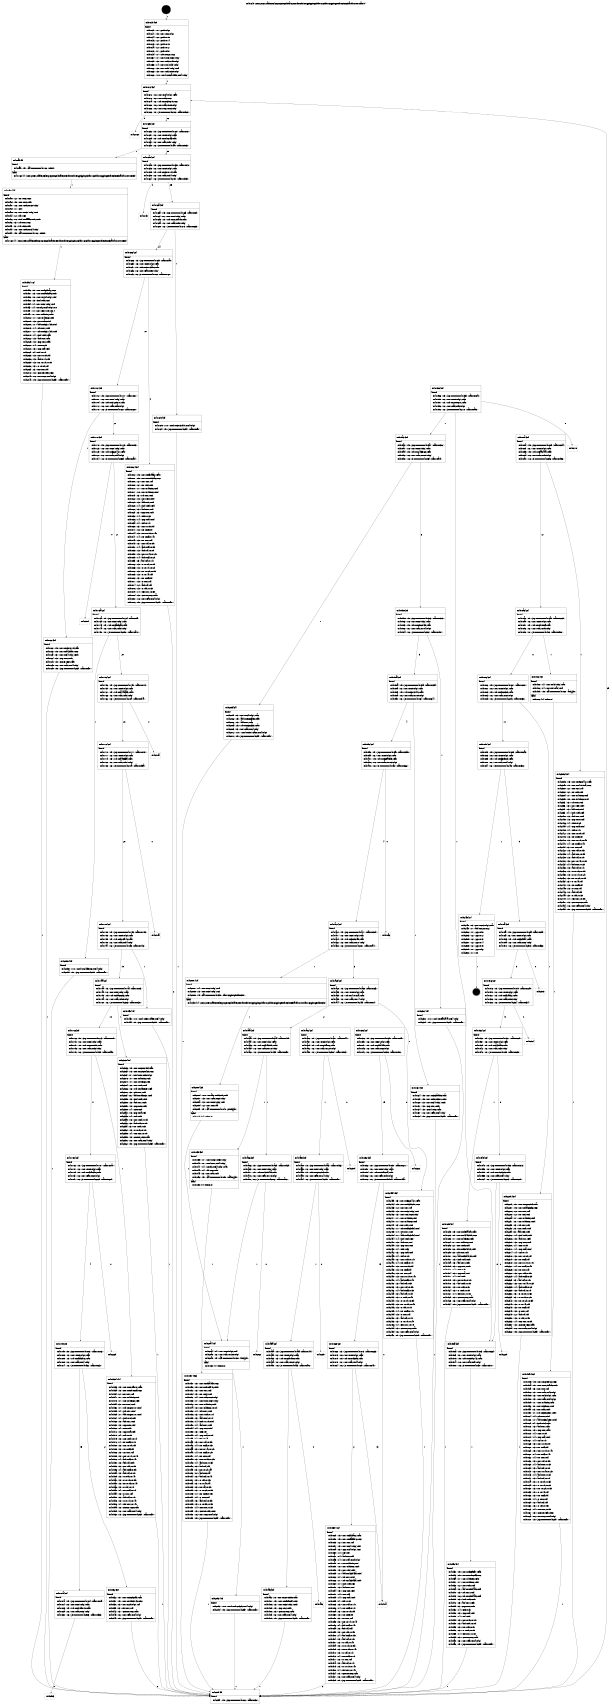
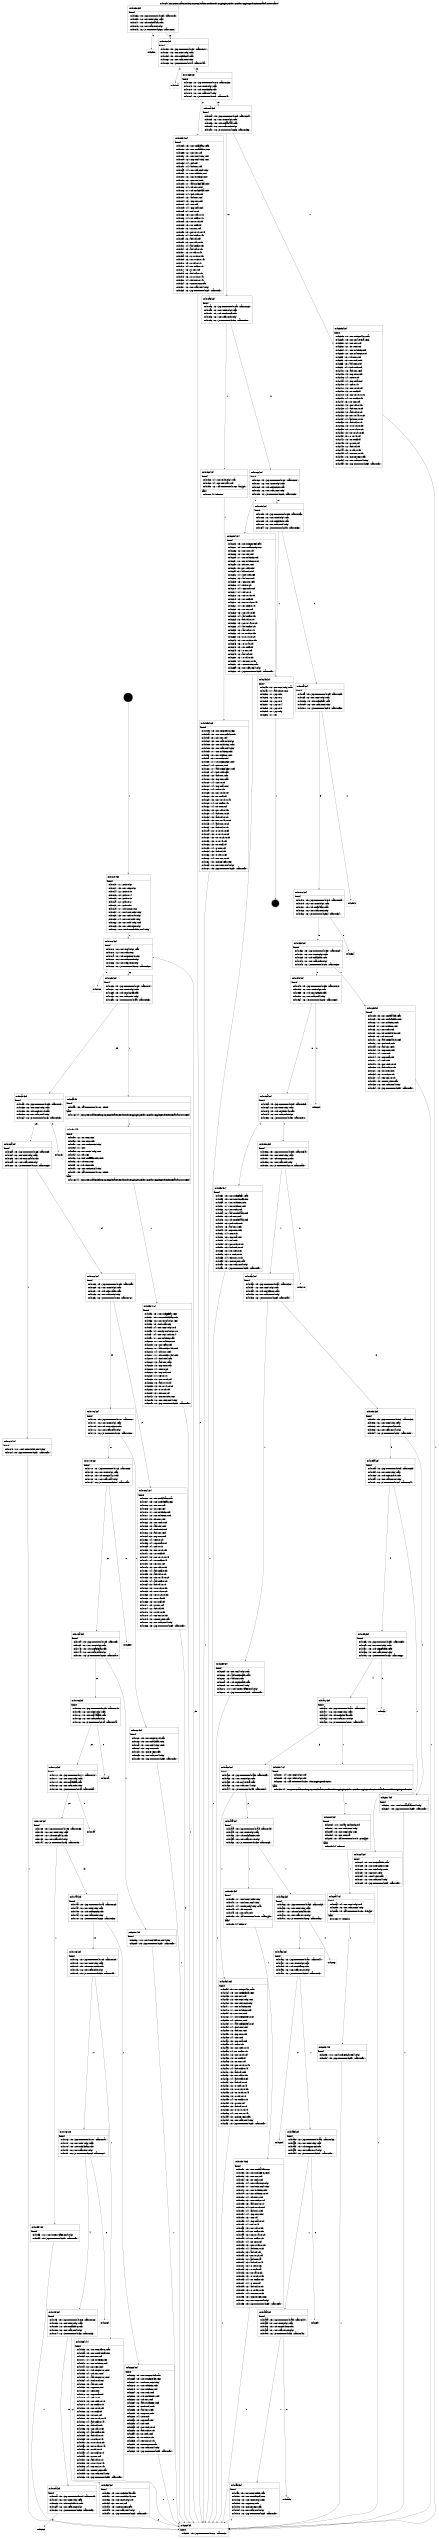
edge "0x401986 [28]" -> "0x40196a [28]": reversed
edge "0x401a66 [28]" -> "0x4020a4 [15]": now "0x401a66 [28]" -> "0x401a82 [28]"
edge "0x40186e [28]" -> "0x401b1a": now "0x40186e [28]" -> "0x40188a [28]"
